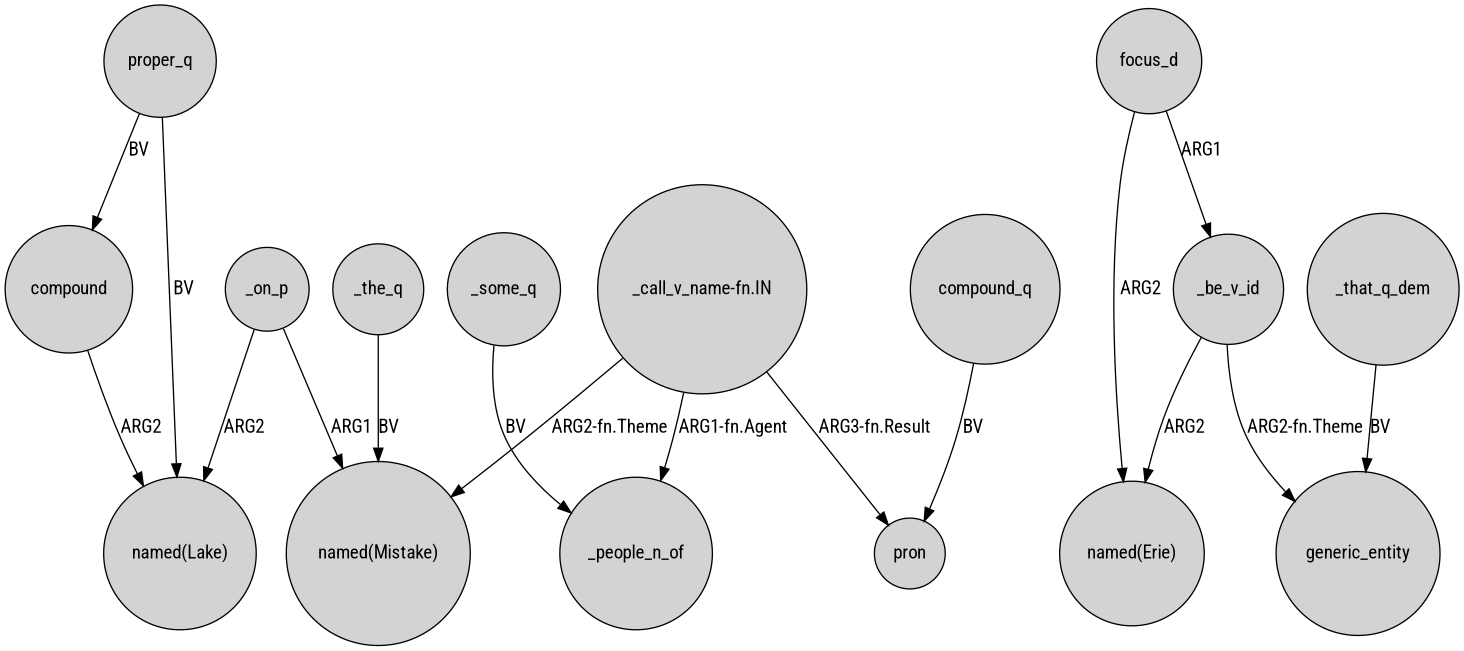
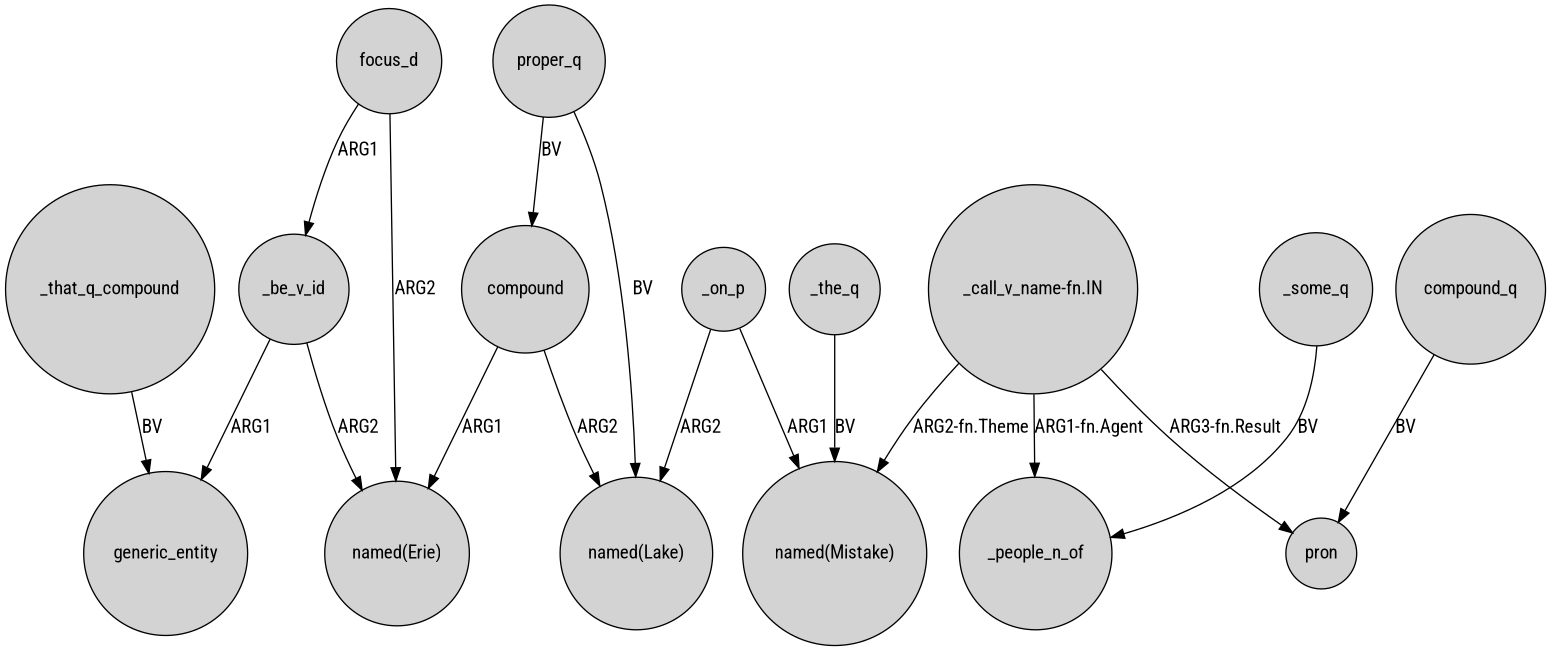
node "_that_q_dem": label "_that_q_dem" -> "_that_q_compound"
edge "compound" -> "named(Erie)": added, label "ARG1"
edge "_be_v_id" -> "generic_entity": label "ARG2-fn.Theme" -> "ARG1"
